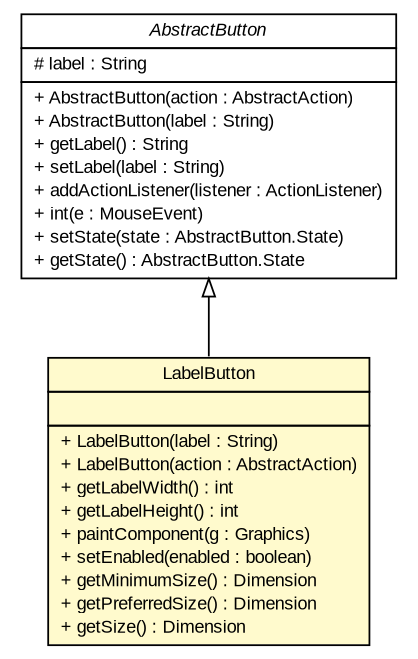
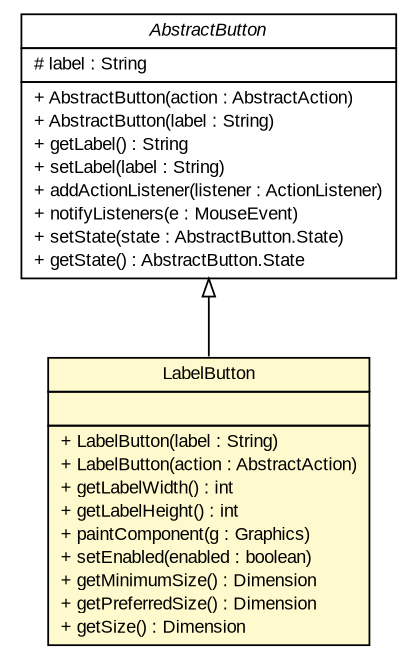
node "AbstractButton": text "+ int(e : MouseEvent)" -> "+ notifyListeners(e : MouseEvent)"
